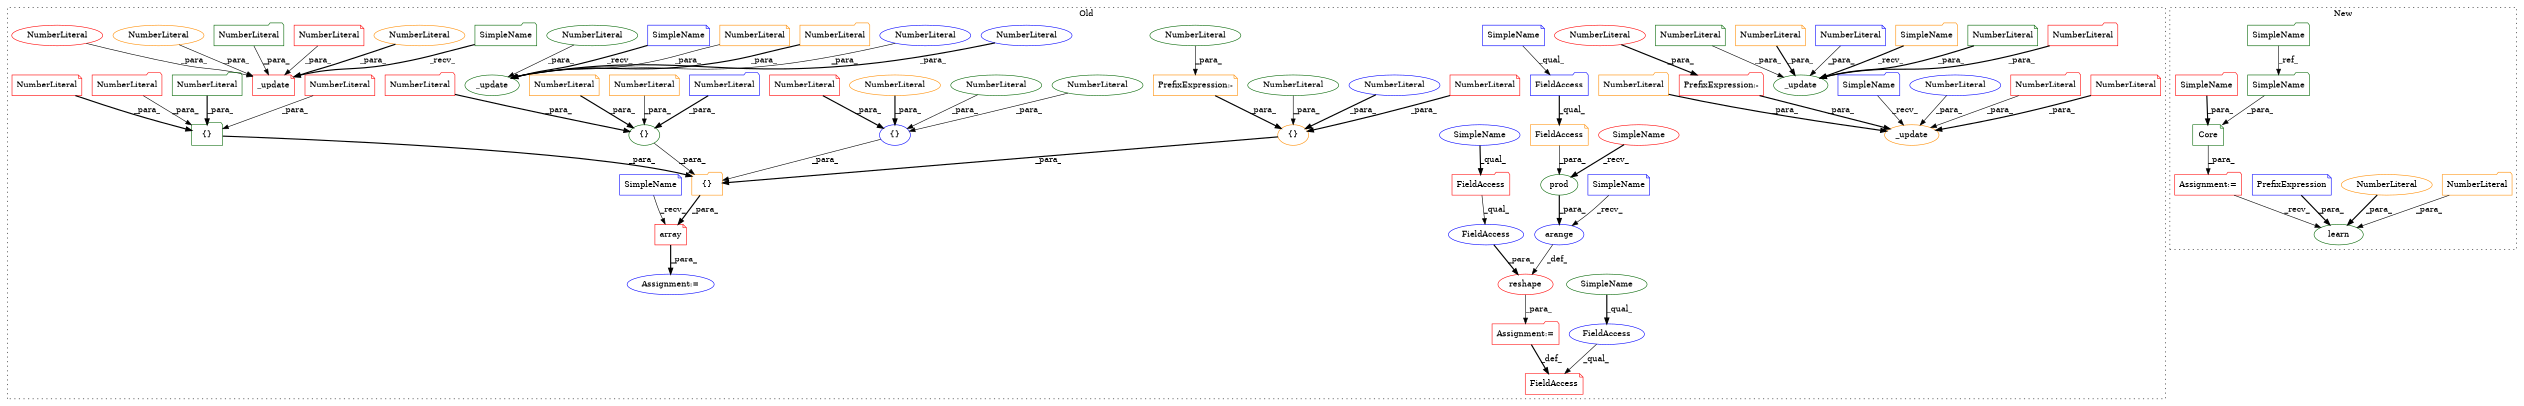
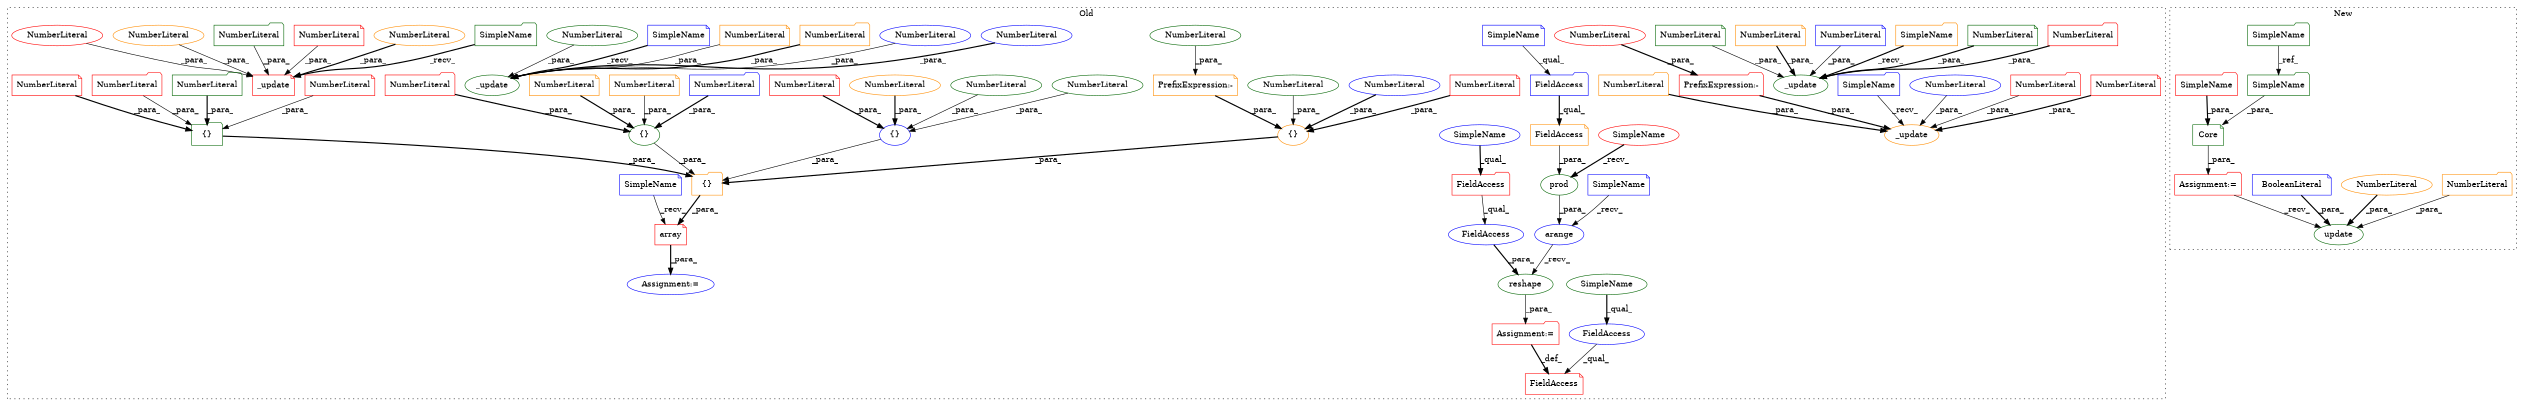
node "PrefixExpression": label "PrefixExpression" -> "BooleanLiteral"
edge "prod" -> "arange": style bold -> solid
node "learn": label "learn" -> "update"
edge "arange" -> "reshape": label "_def_" -> "_recv_"
node "reshape": color red -> darkgreen
